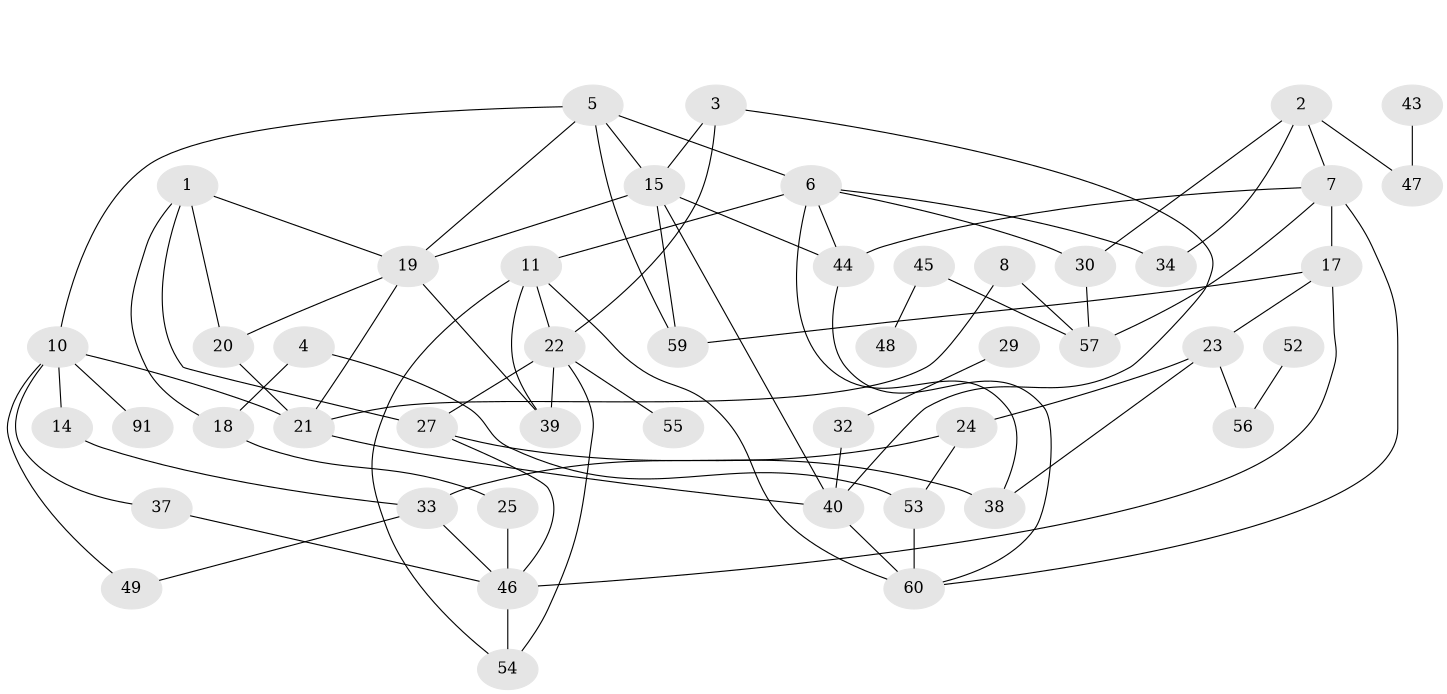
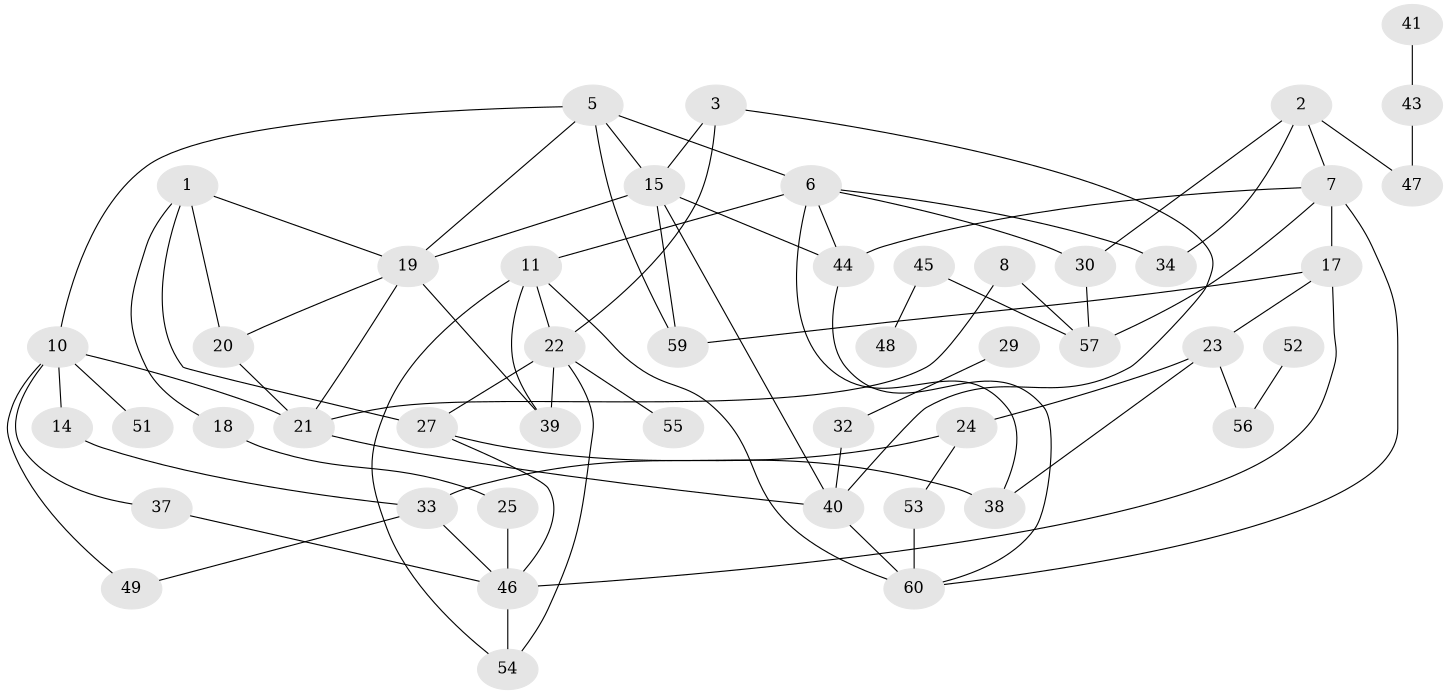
node "41": added
node "4": removed
node "91": label "91" -> "51"
